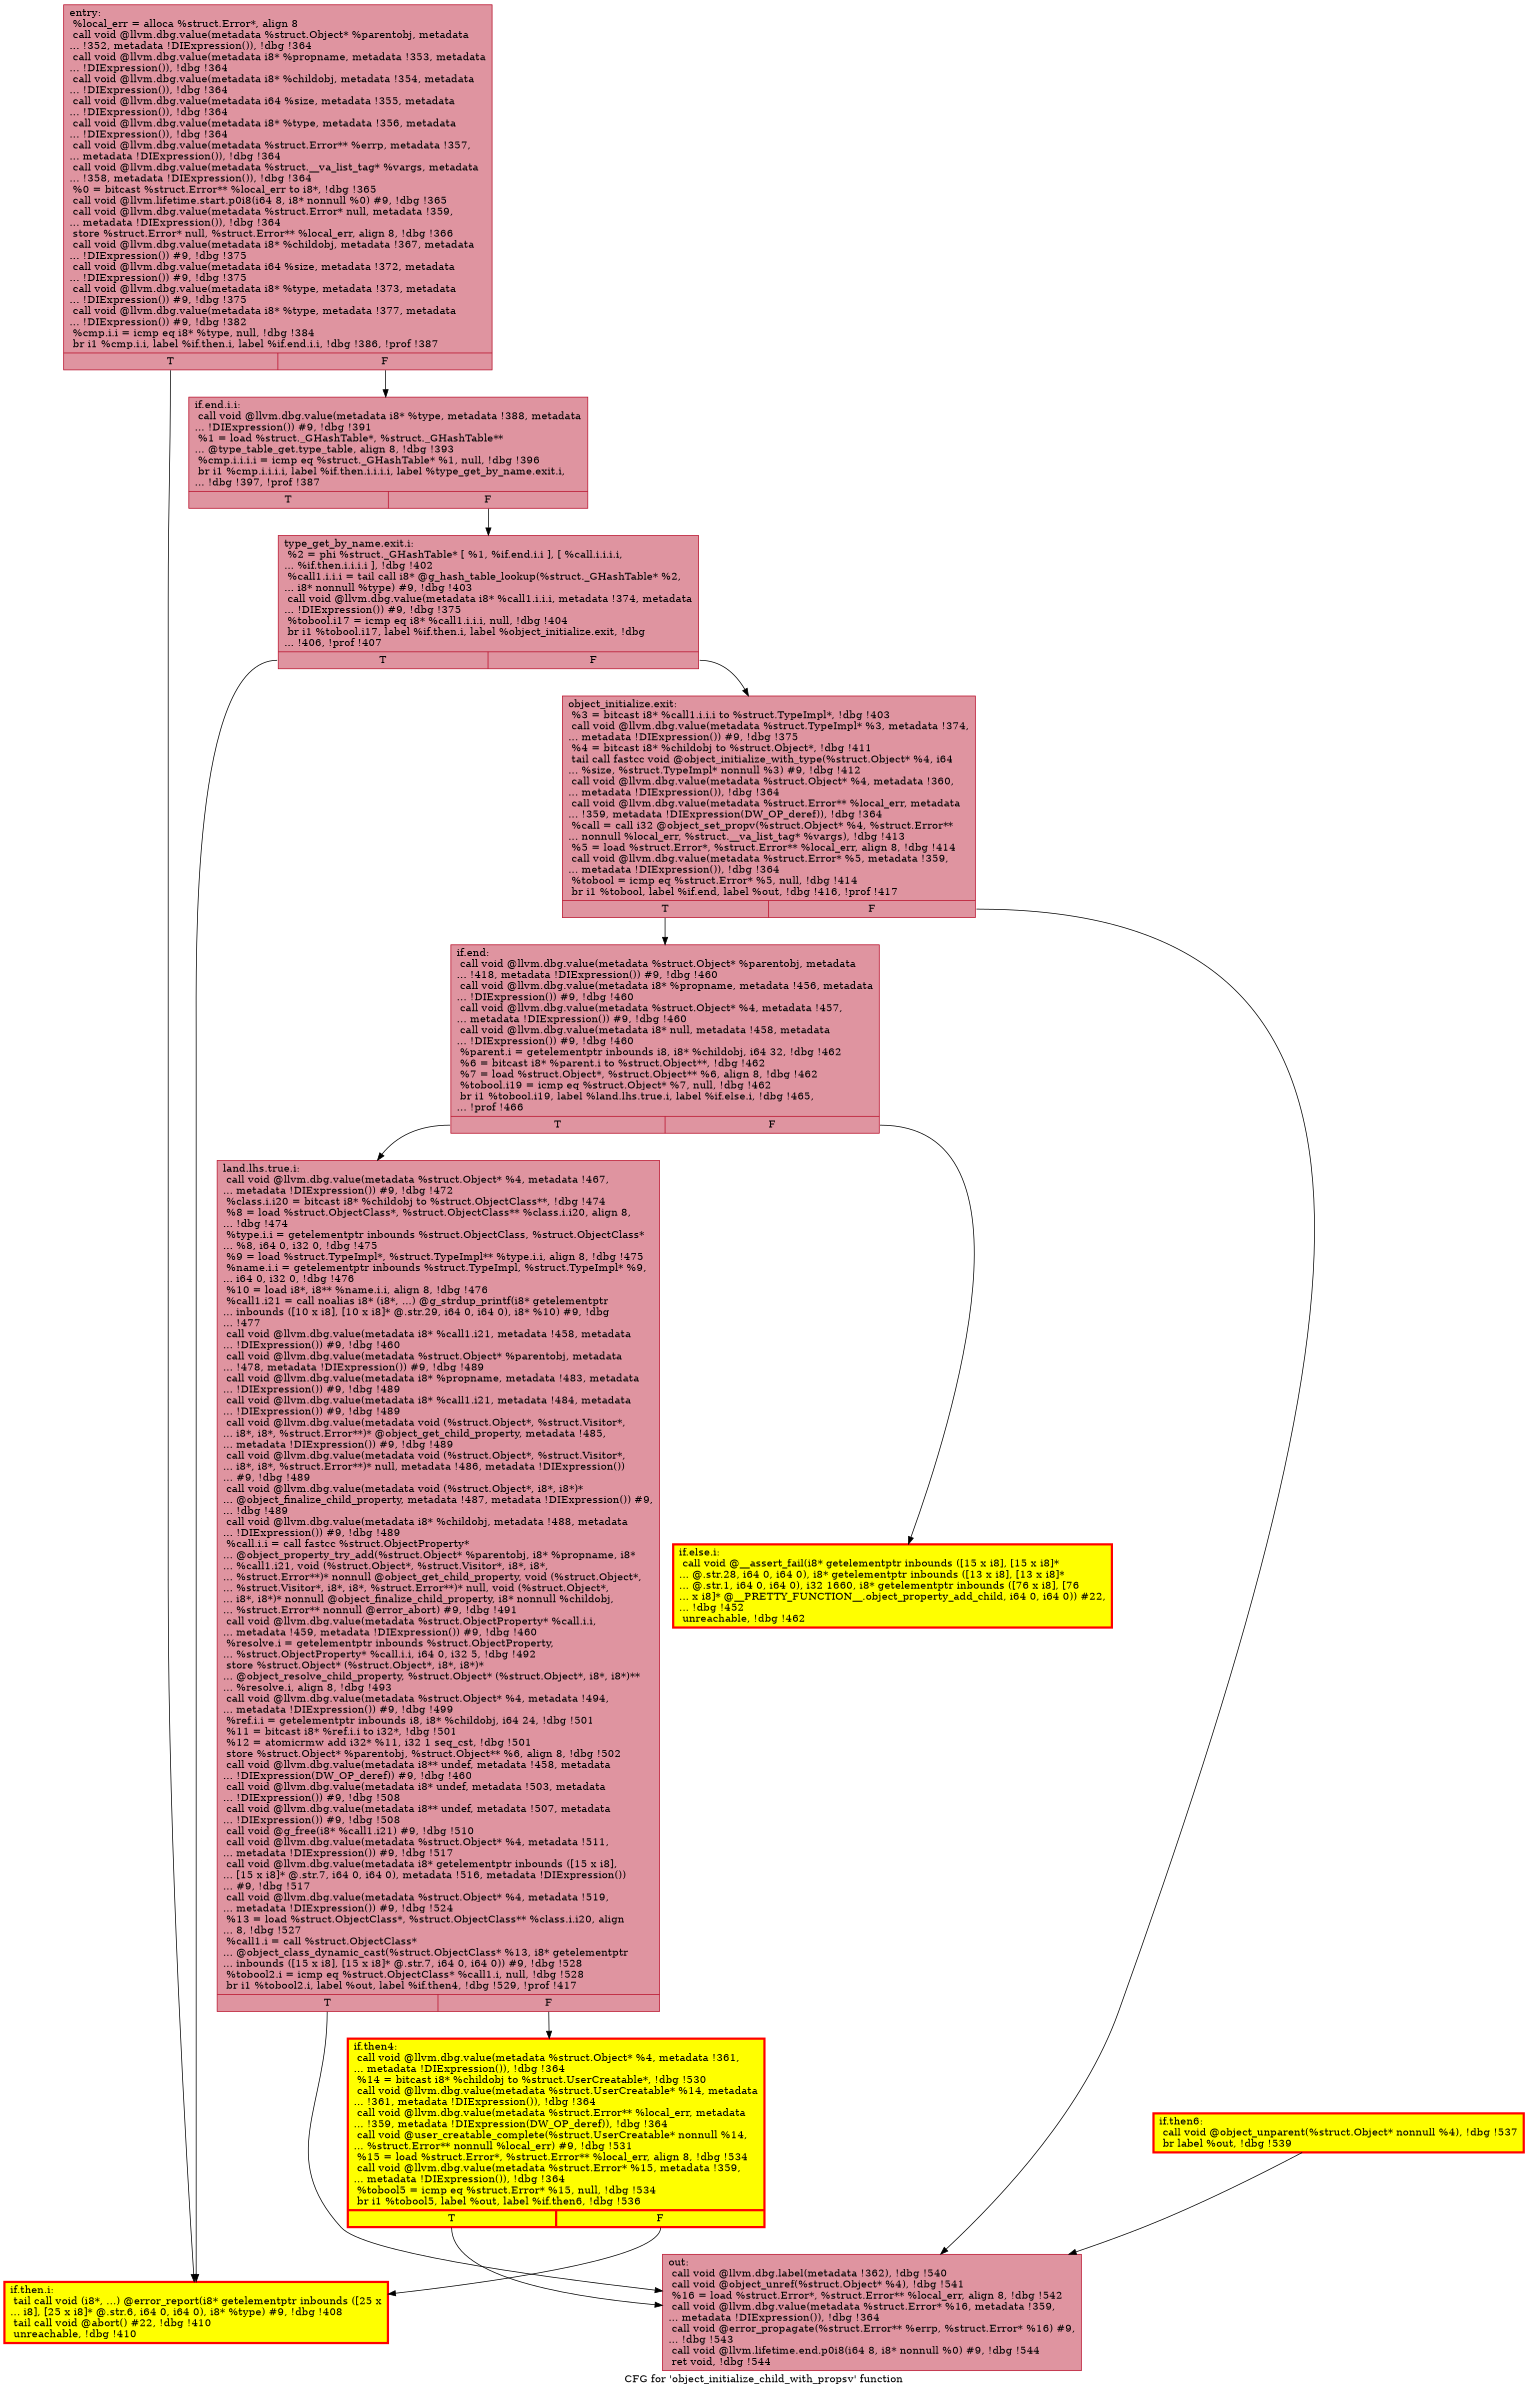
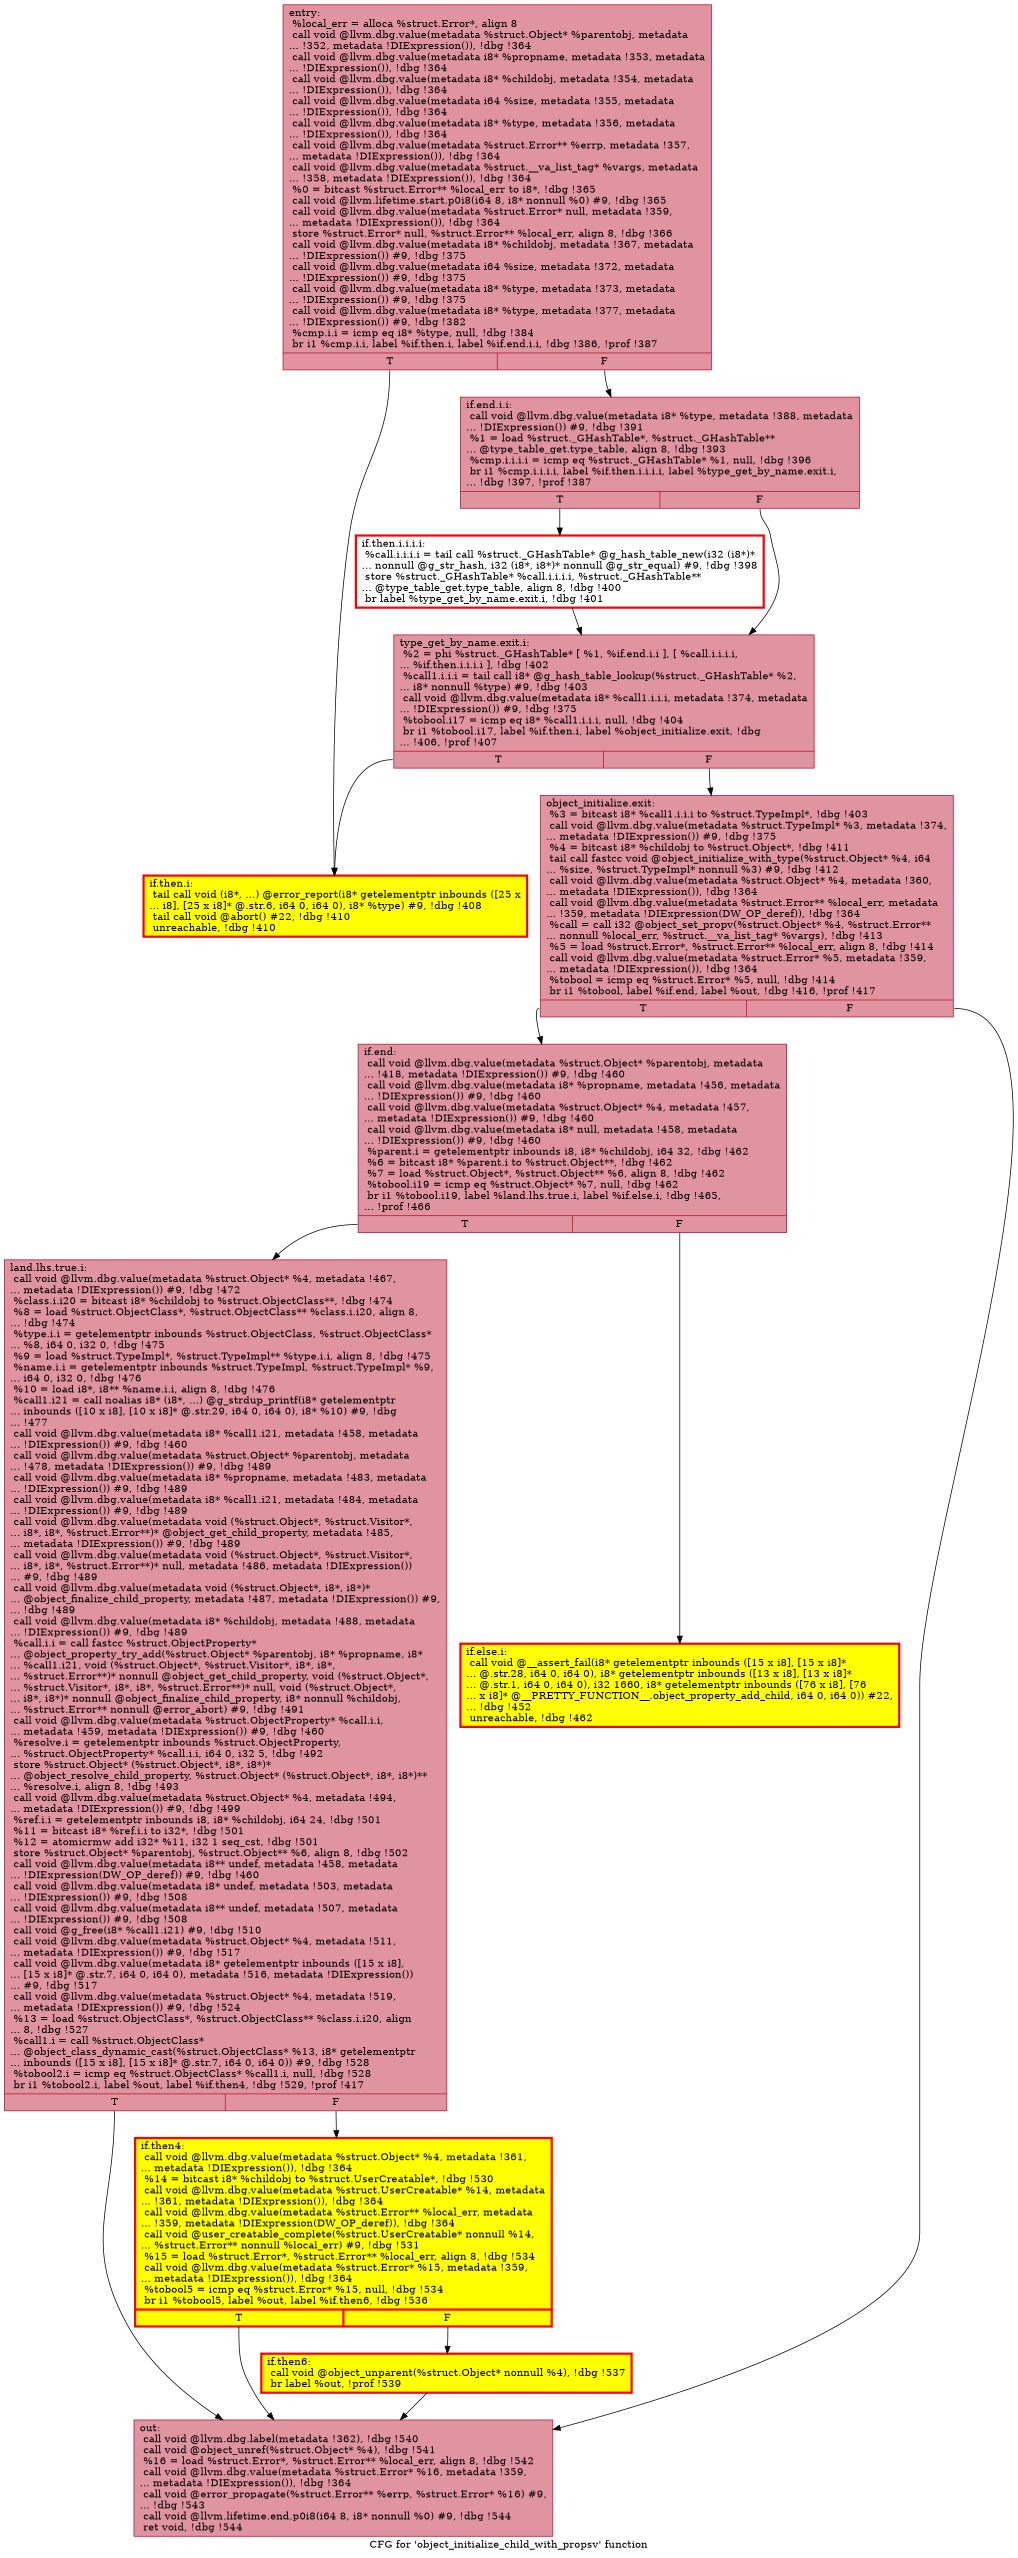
node "if.then.i.i.i.i:": added
node "if.then6:": text "br label %out, !dbg !539" -> "br label %out, !prof !539"
edge "if.then4:" -> "if.then.i:": now "if.then4:" -> "if.then6:"
